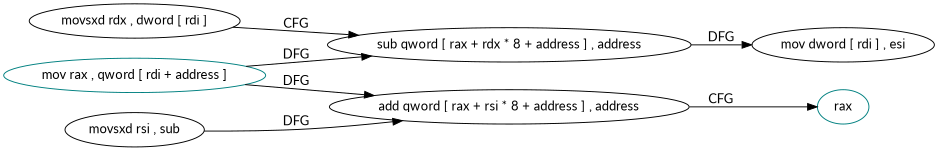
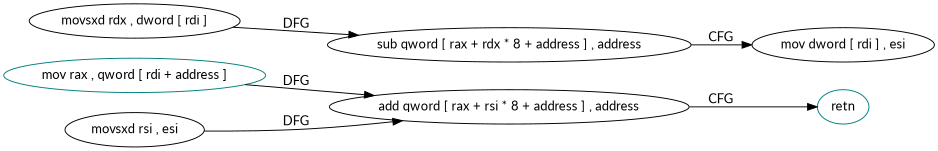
edge "movsxd rdx , dword [ rdi ]" -> "sub qword [ rax + rdx * 8 + address ] , address": label "CFG" -> "DFG"
edge "sub qword [ rax + rdx * 8 + address ] , address" -> "mov dword [ rdi ] , esi": label "DFG" -> "CFG"
edge "mov rax , qword [ rdi + address ]" -> "sub qword [ rax + rdx * 8 + address ] , address": removed, label "DFG"
node "rax": label "rax" -> "retn"
node "movsxd rsi , sub": label "movsxd rsi , sub" -> "movsxd rsi , esi"
